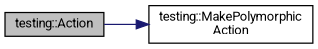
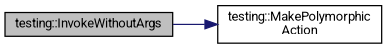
node "testing::Action": label "testing::Action" -> "testing::InvokeWithoutArgs"
